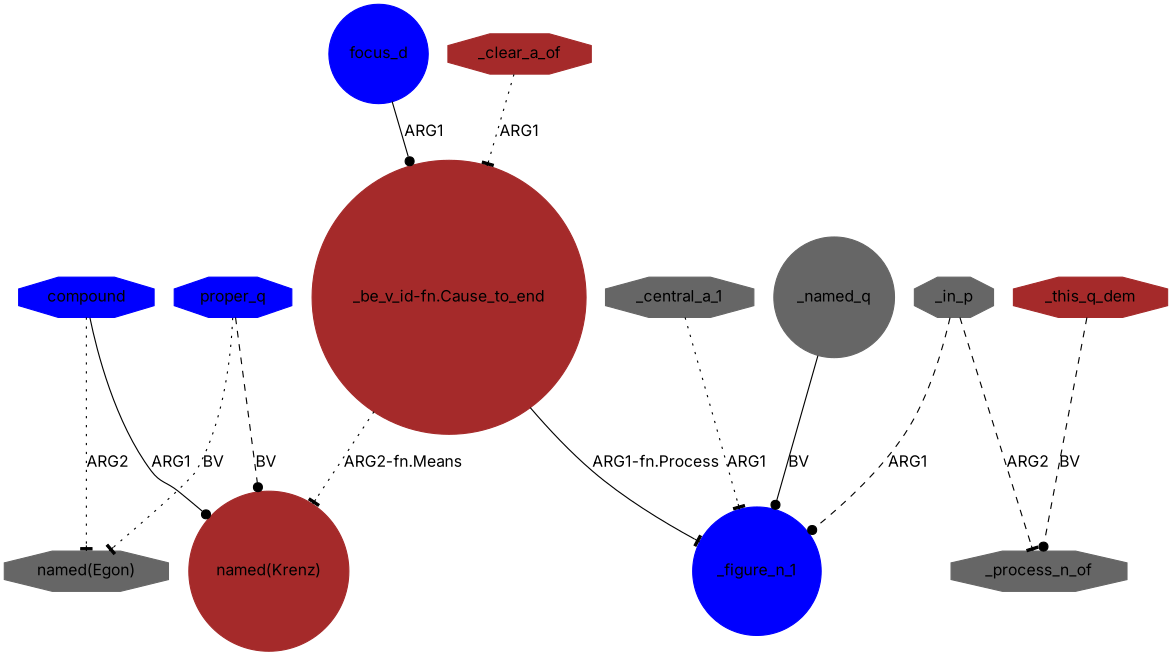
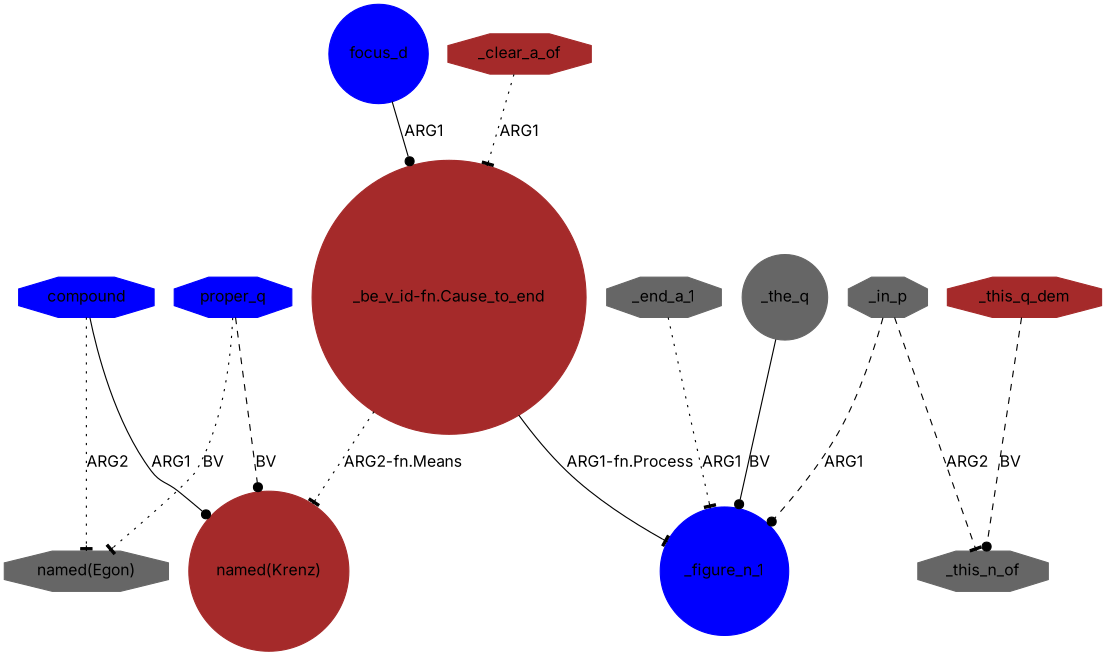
node "_central_a_1": label "_central_a_1" -> "_end_a_1"
node "_named_q": label "_named_q" -> "_the_q"
node "_process_n_of": label "_process_n_of" -> "_this_n_of"
